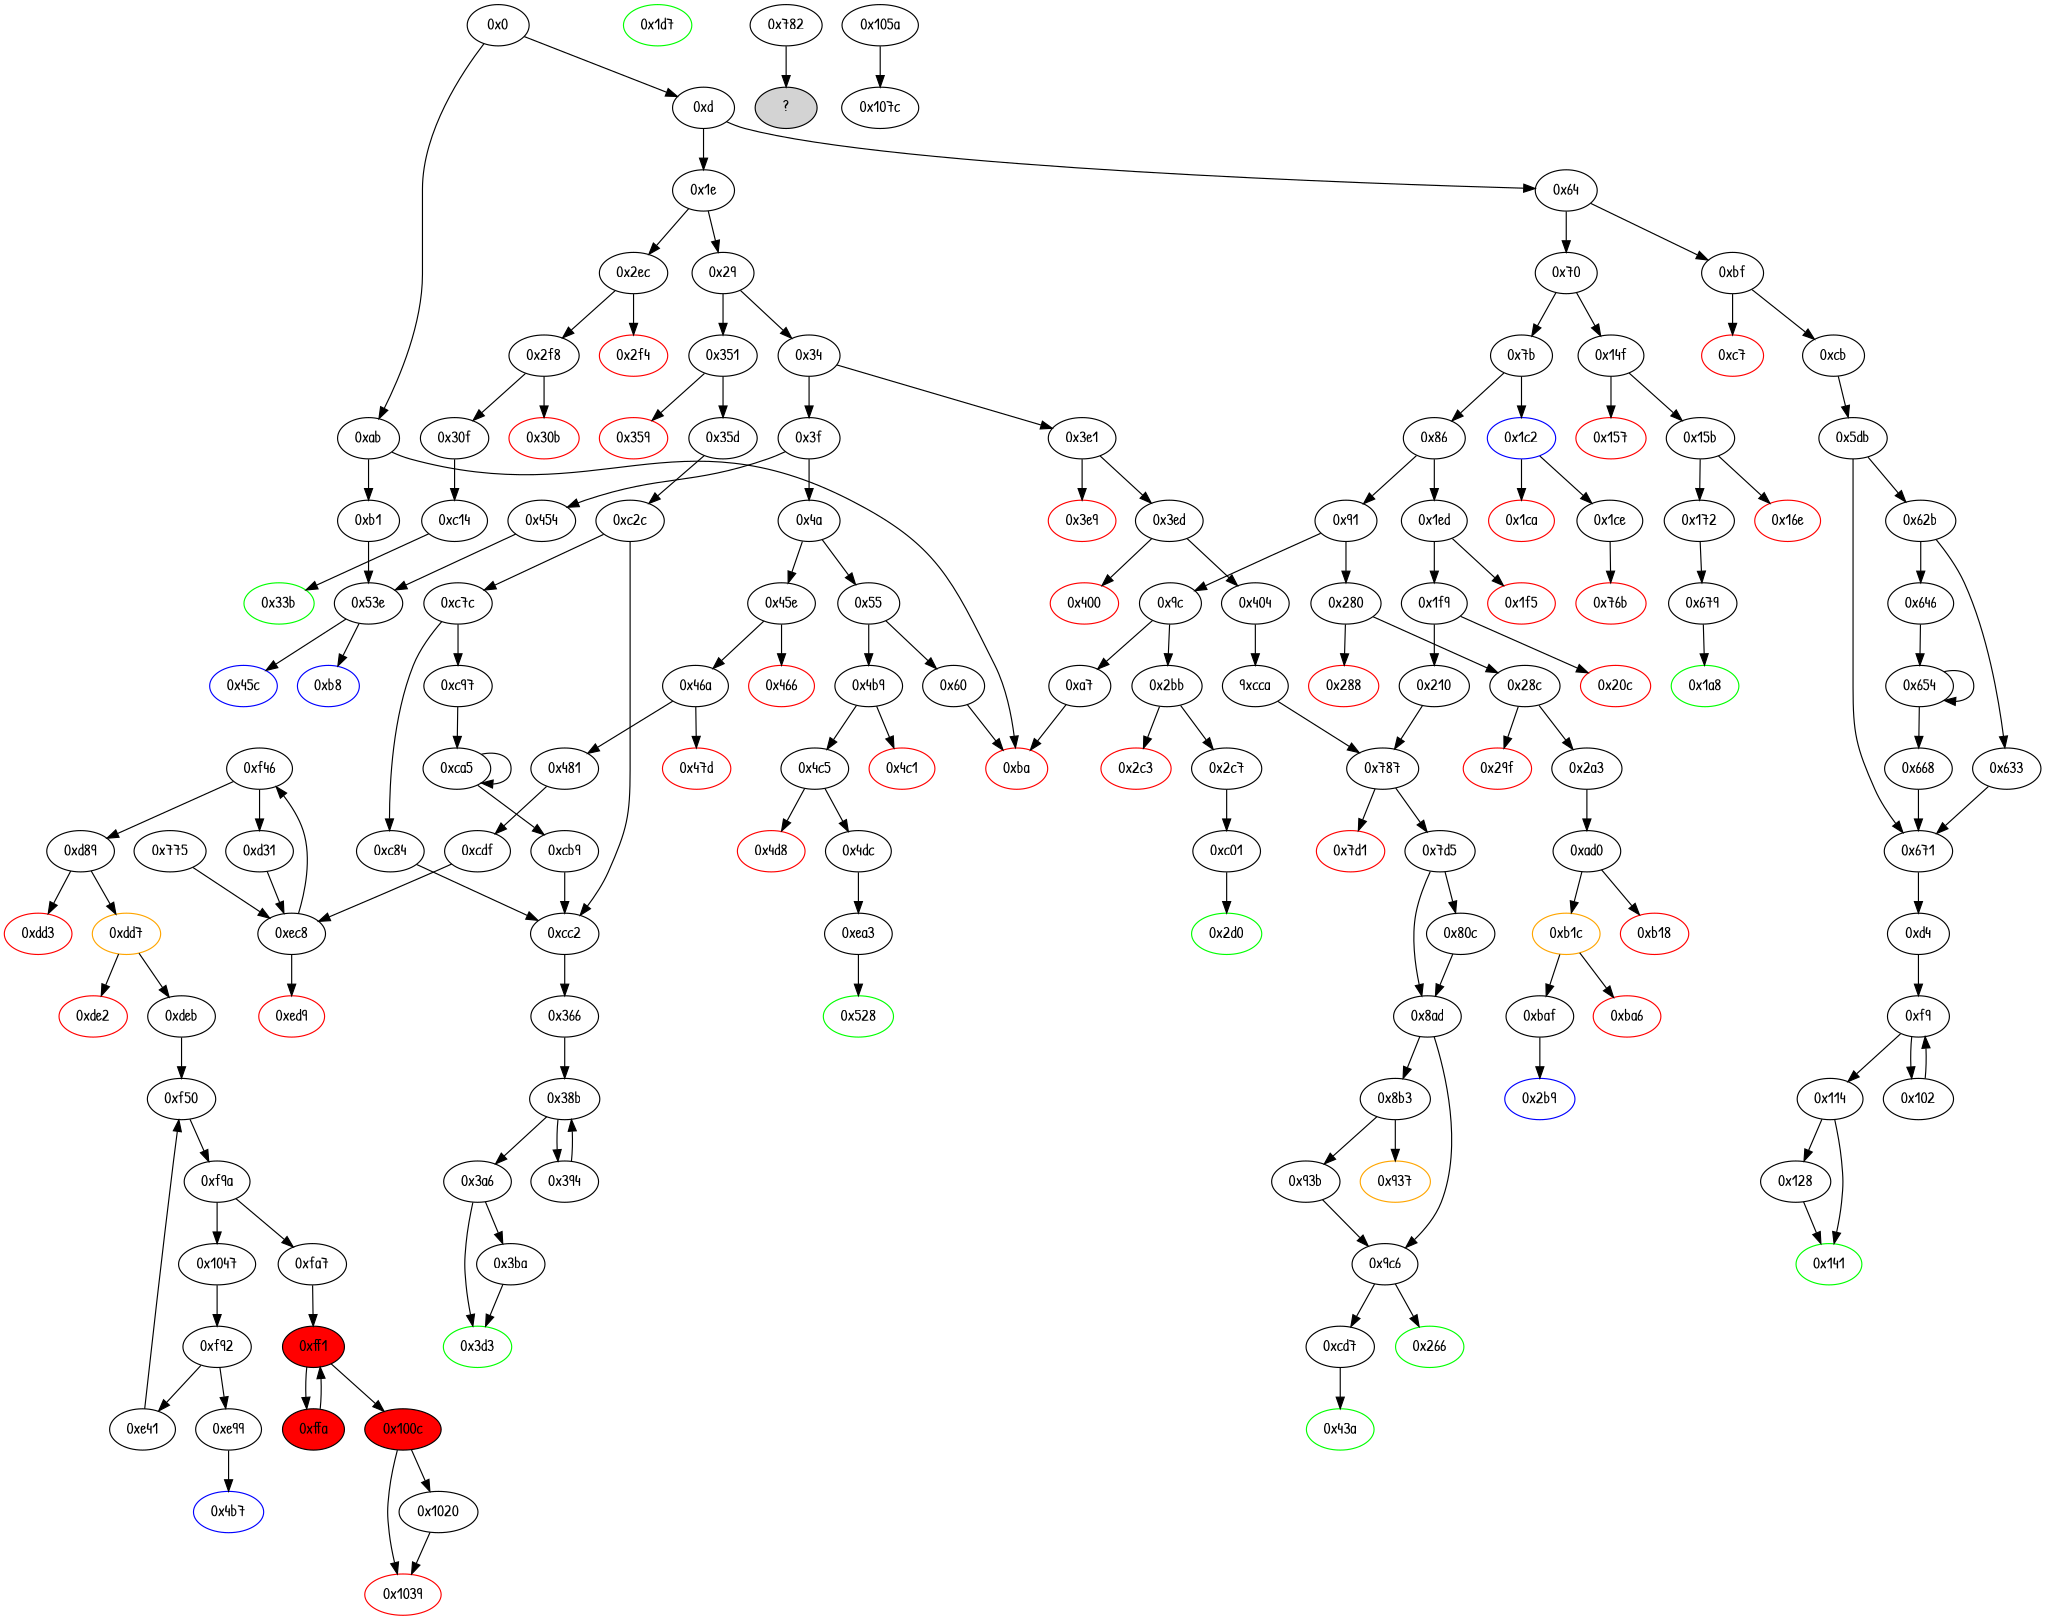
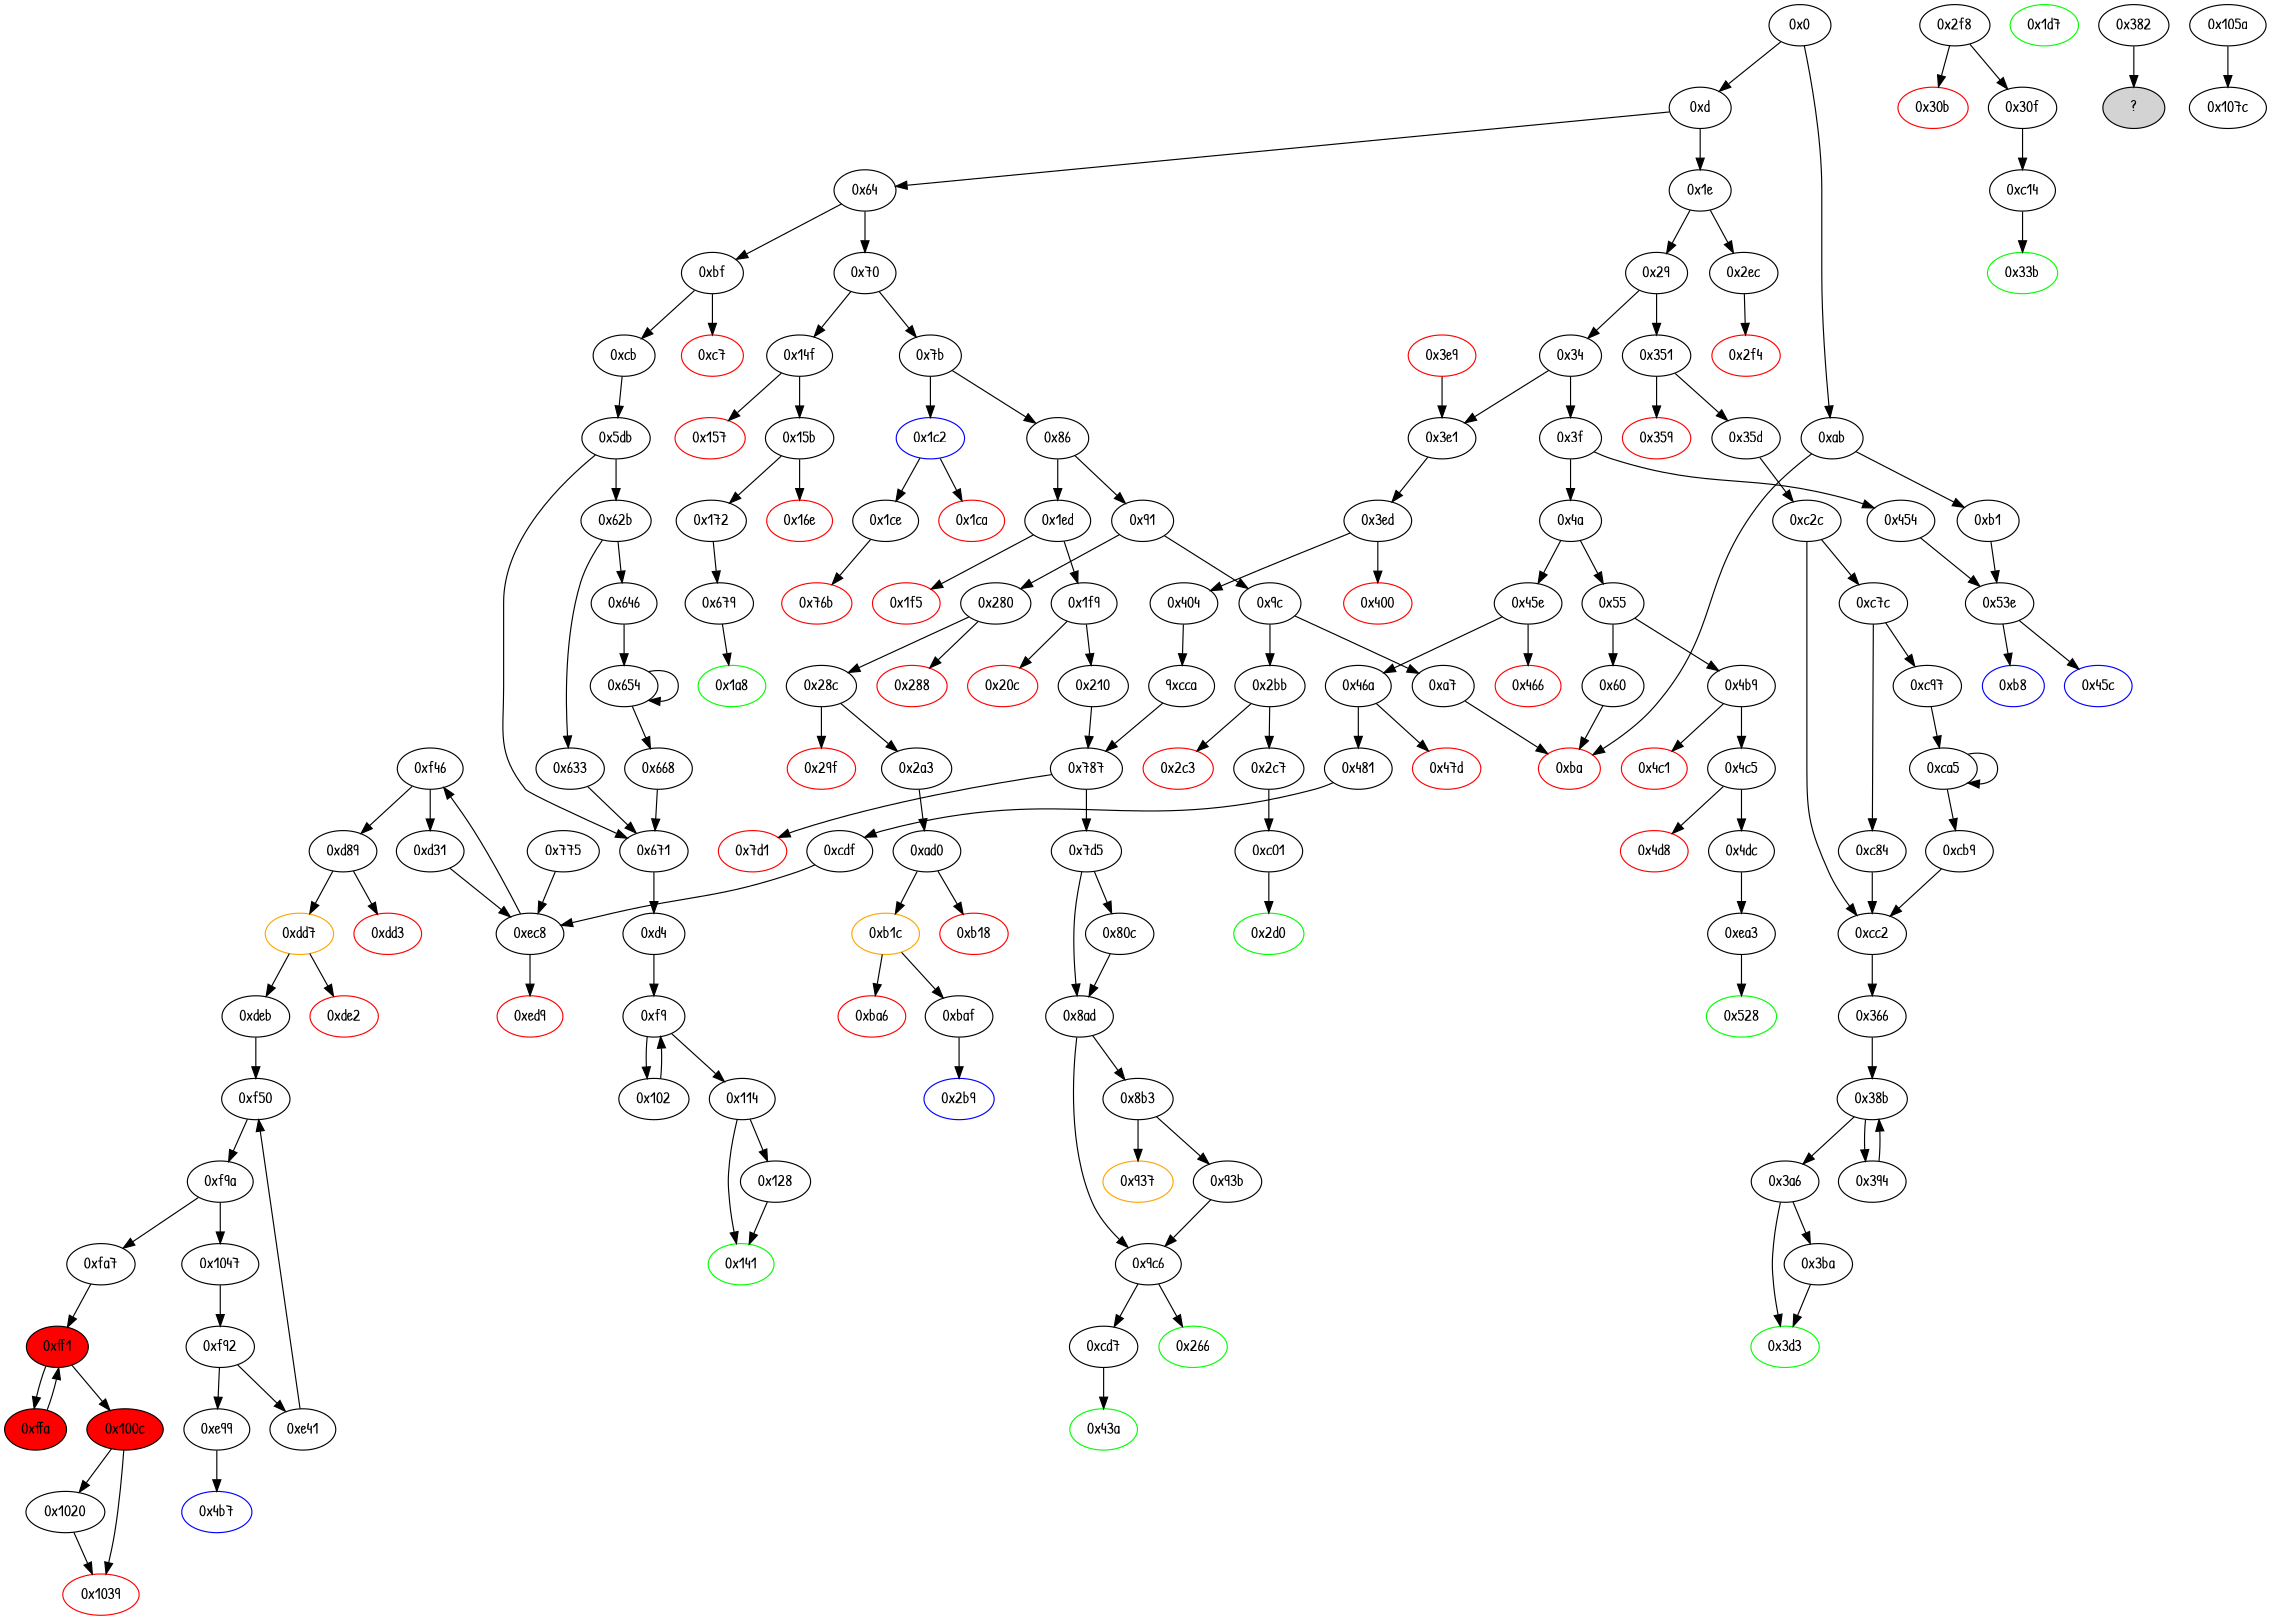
node "0x782": label "0x782" -> "0x382"
edge "0x2ec" -> "0x2f8": removed
edge "0x3e1" -> "0x3e9": reversed
